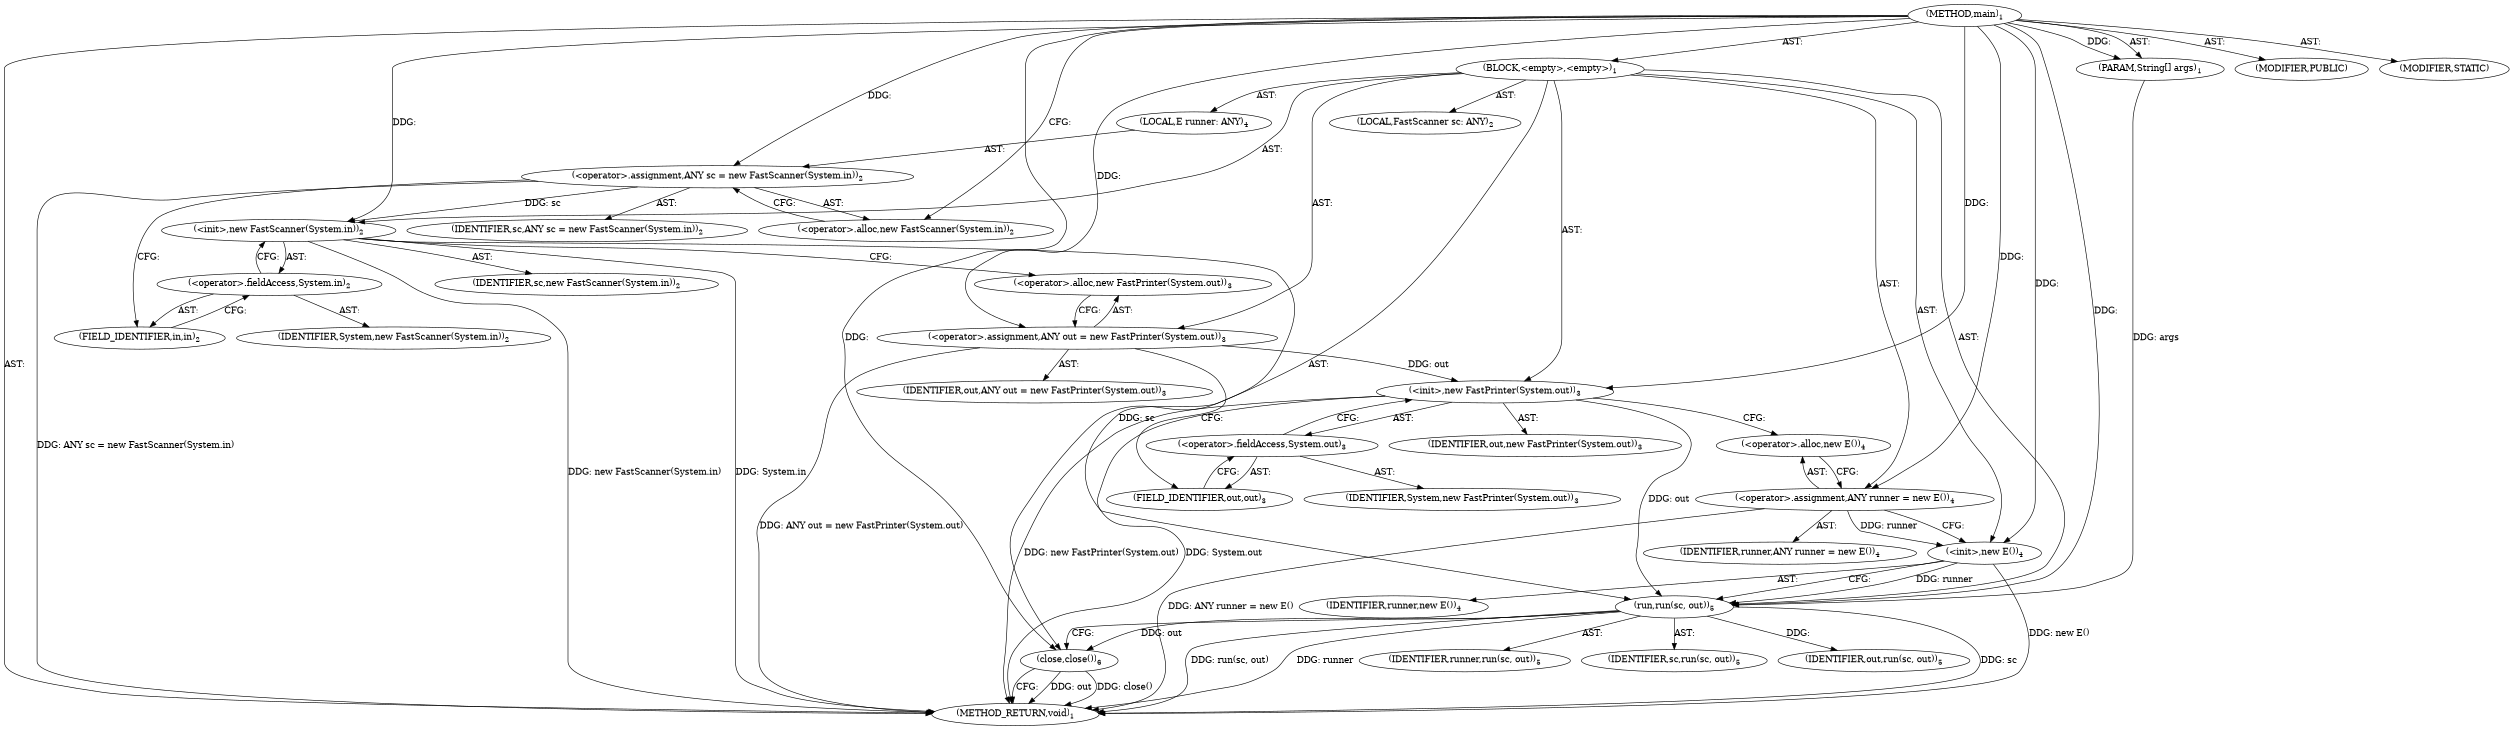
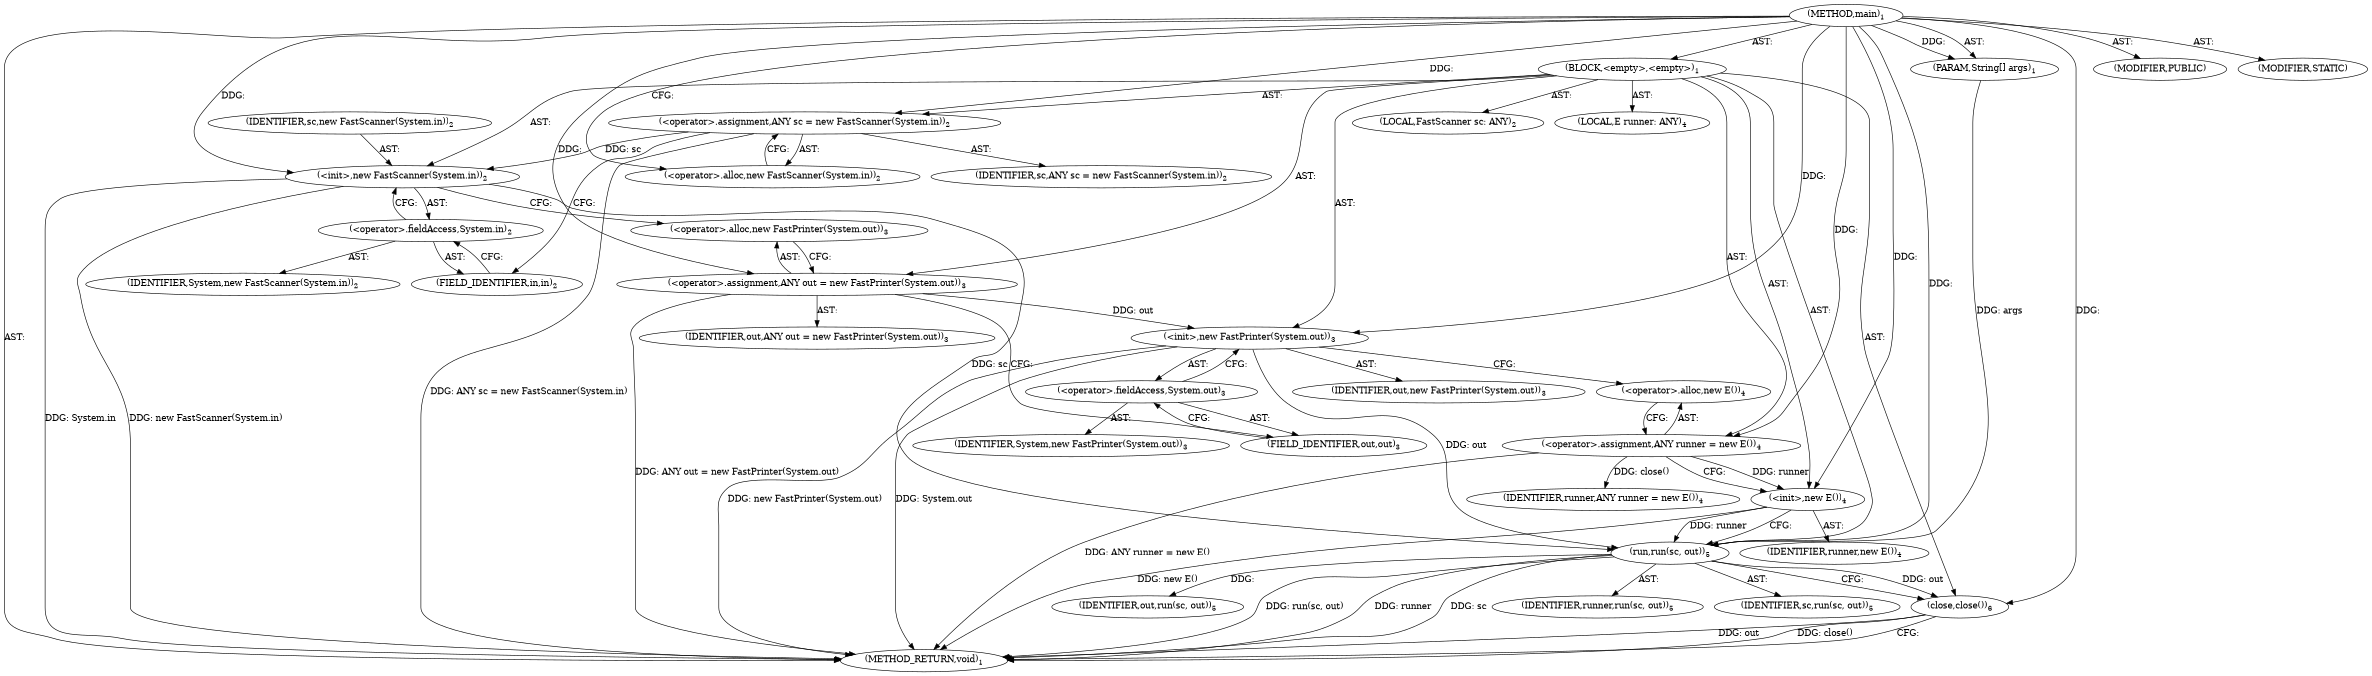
edge "(LOCAL,E runner: ANY)" -> "(<operator>.assignment,ANY sc = new FastScanner(System.in))": now "(BLOCK,<empty>,<empty>)" -> "(<operator>.assignment,ANY sc = new FastScanner(System.in))"
edge "(<init>,new FastScanner(System.in))" -> "(IDENTIFIER,sc,new FastScanner(System.in))": reversed
edge "(<operator>.assignment,ANY runner = new E())" -> "(IDENTIFIER,runner,ANY runner = new E())": label "AST: " -> "DDG: close()"
